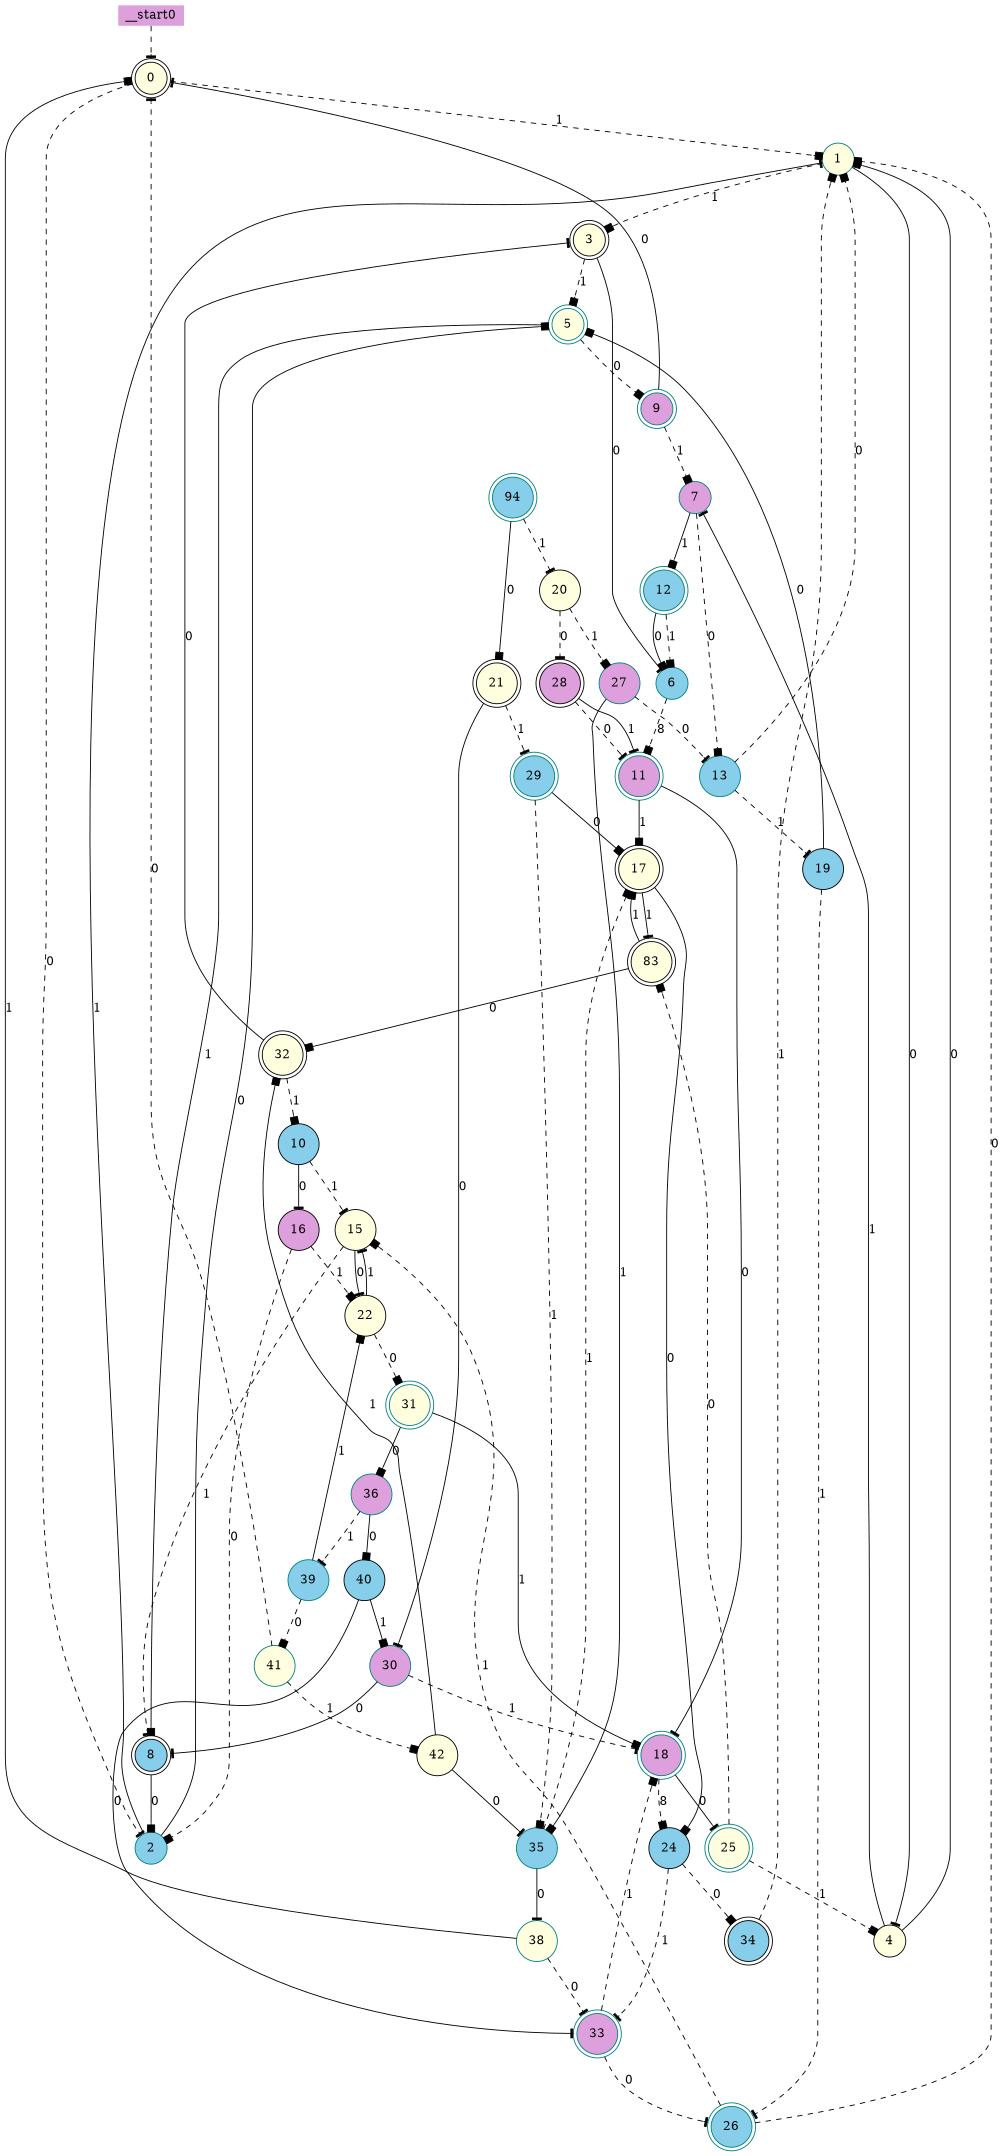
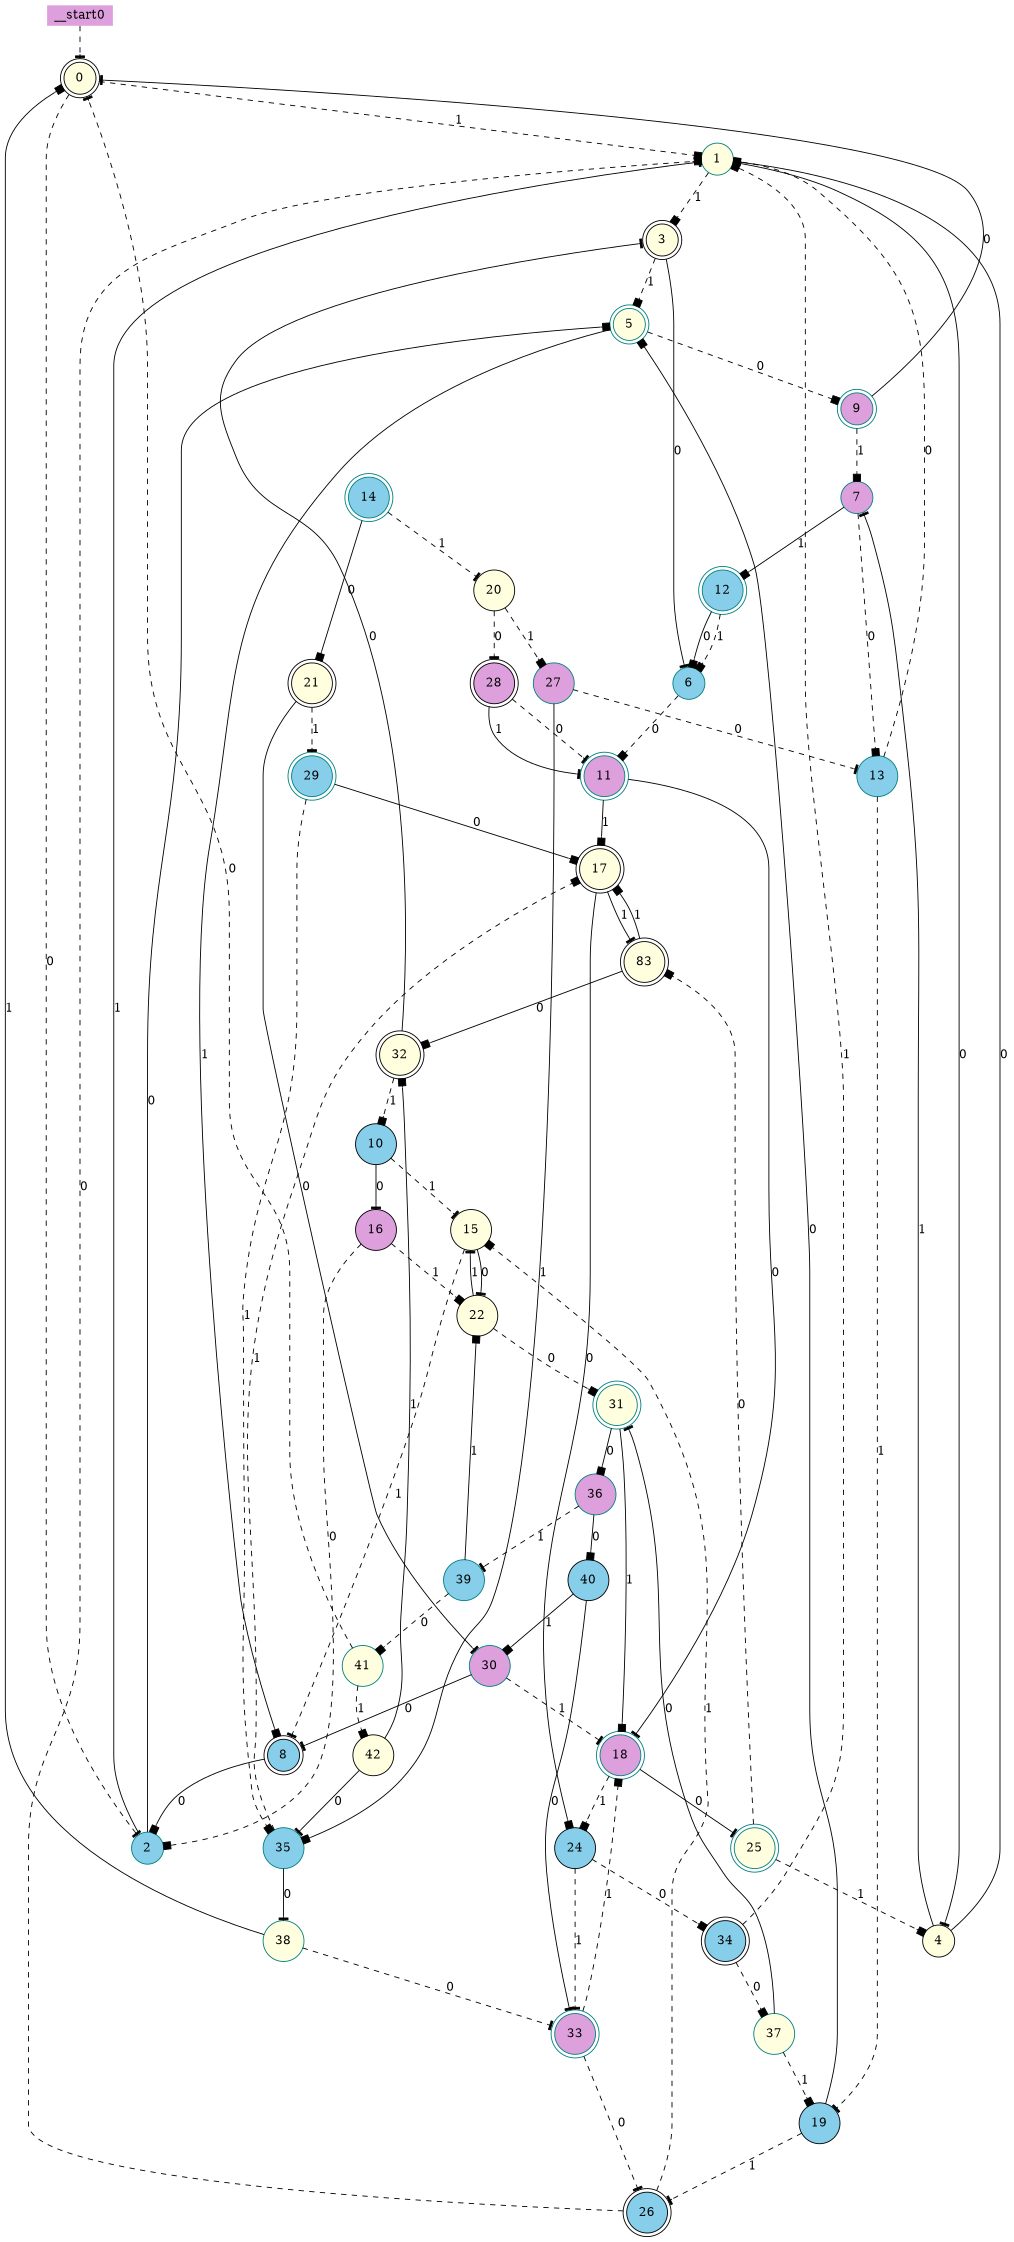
node "94": label "94" -> "14"
edge "6" -> "11": label "8" -> "0"
edge "18" -> "24": label "8" -> "1"
node "37": added
node "26": color teal -> black
